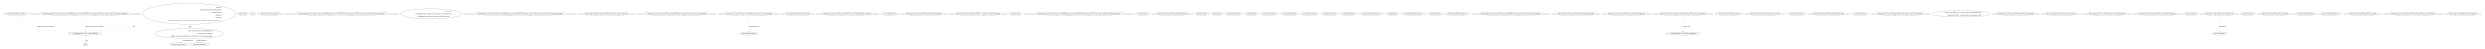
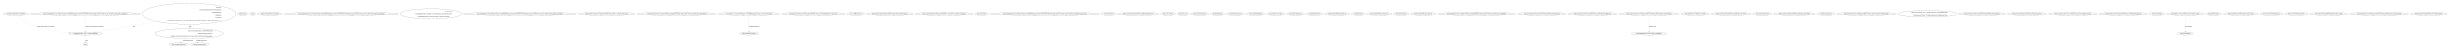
node "Entry System.Type.GetGenericArguments()": removed
